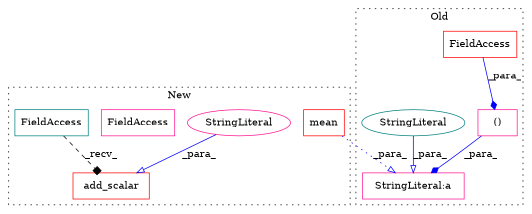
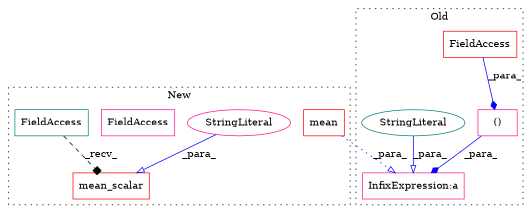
node "add_scalar": label "add_scalar" -> "mean_scalar"
node "StringLiteral:a": label "StringLiteral:a" -> "InfixExpression:a"
